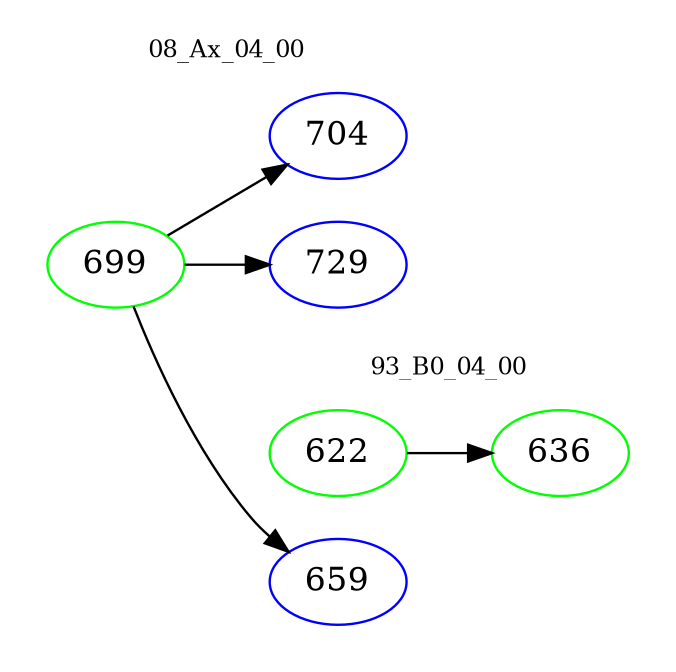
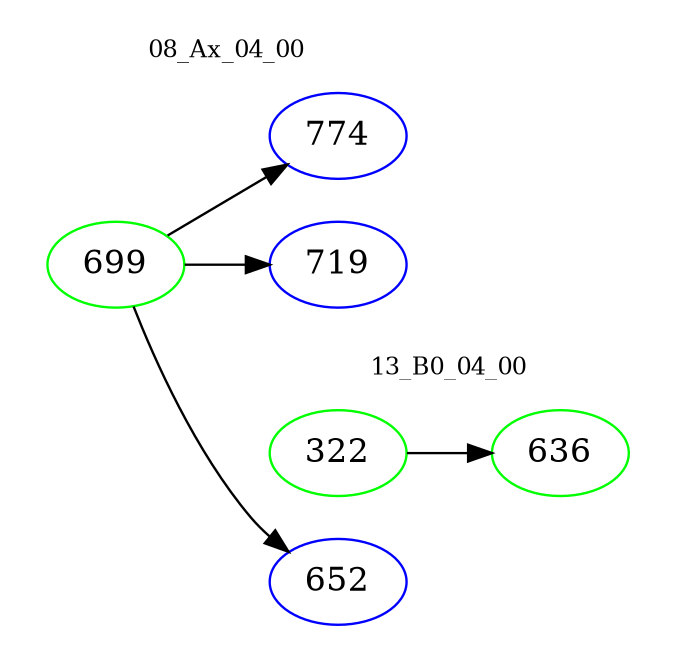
node "704": label "704" -> "774"
node "729": label "729" -> "719"
cluster "93_B0_04_00": label "93_B0_04_00" -> "13_B0_04_00"
node "622": label "622" -> "322"
node "659": label "659" -> "652"
